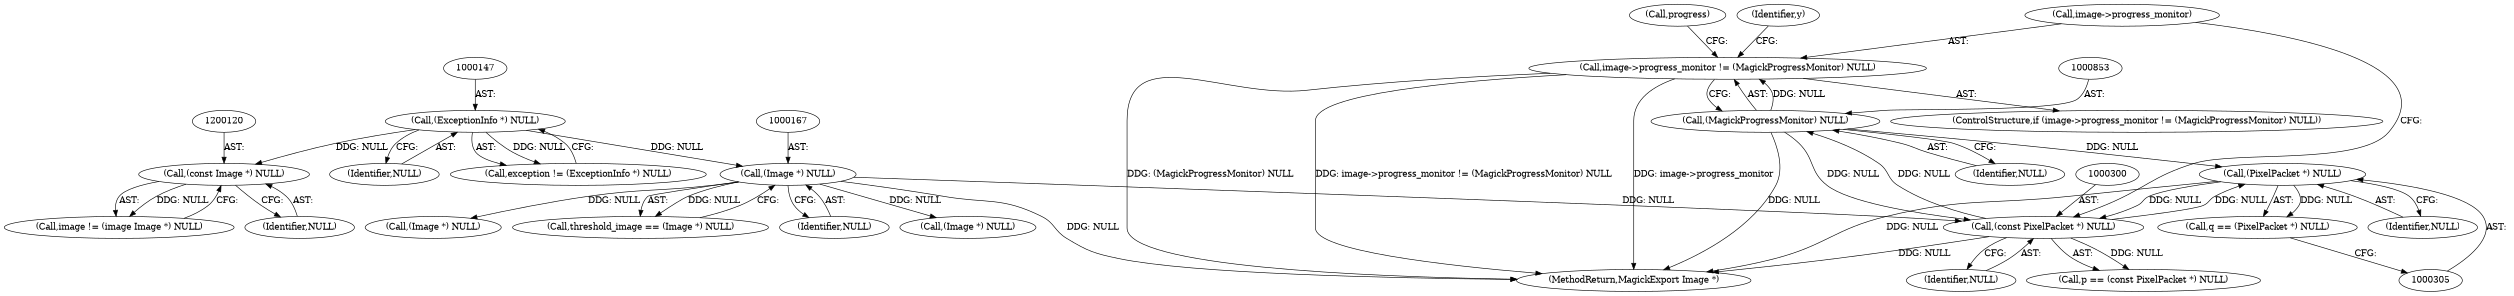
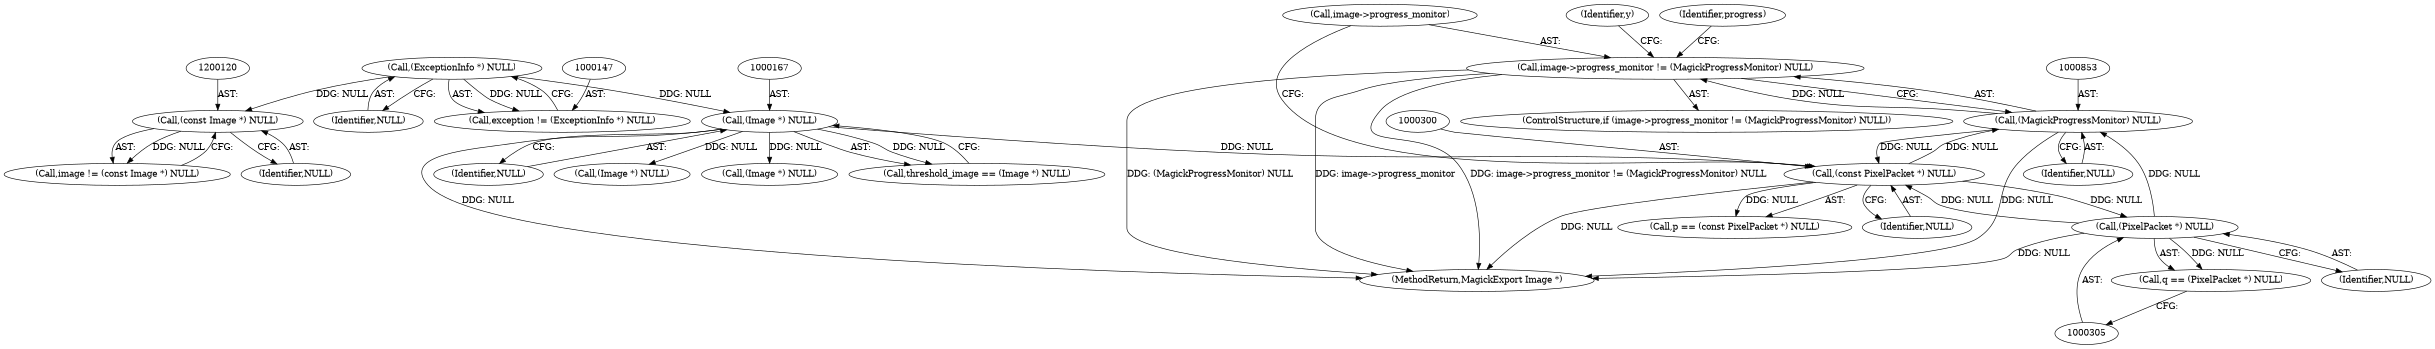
node "(Call,progress)": label "(Call,progress)" -> "(Identifier,progress)"
edge "1000147" -> "(Call,(ExceptionInfo *) NULL)": now "1000147" -> "(Call,exception != (ExceptionInfo *) NULL)"
edge "(Call,(MagickProgressMonitor) NULL)" -> "(Call,(PixelPacket *) NULL)": reversed
node "(Call,image != (image Image *) NULL)": label "(Call,image != (image Image *) NULL)" -> "(Call,image != (const Image *) NULL)"
